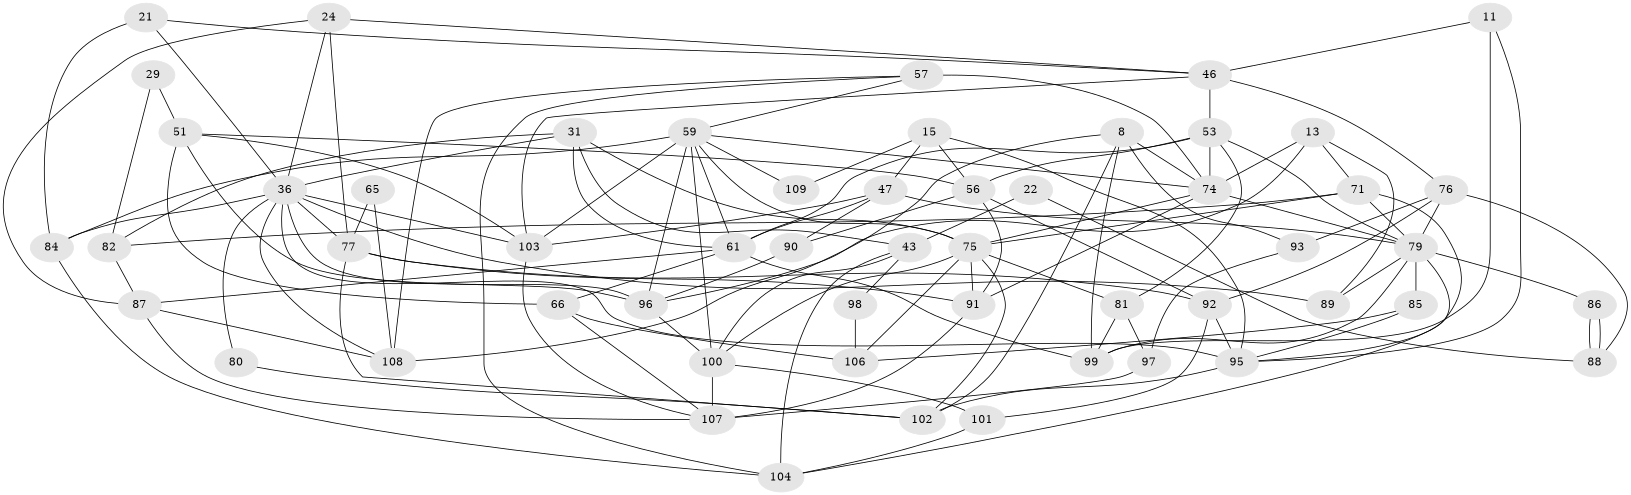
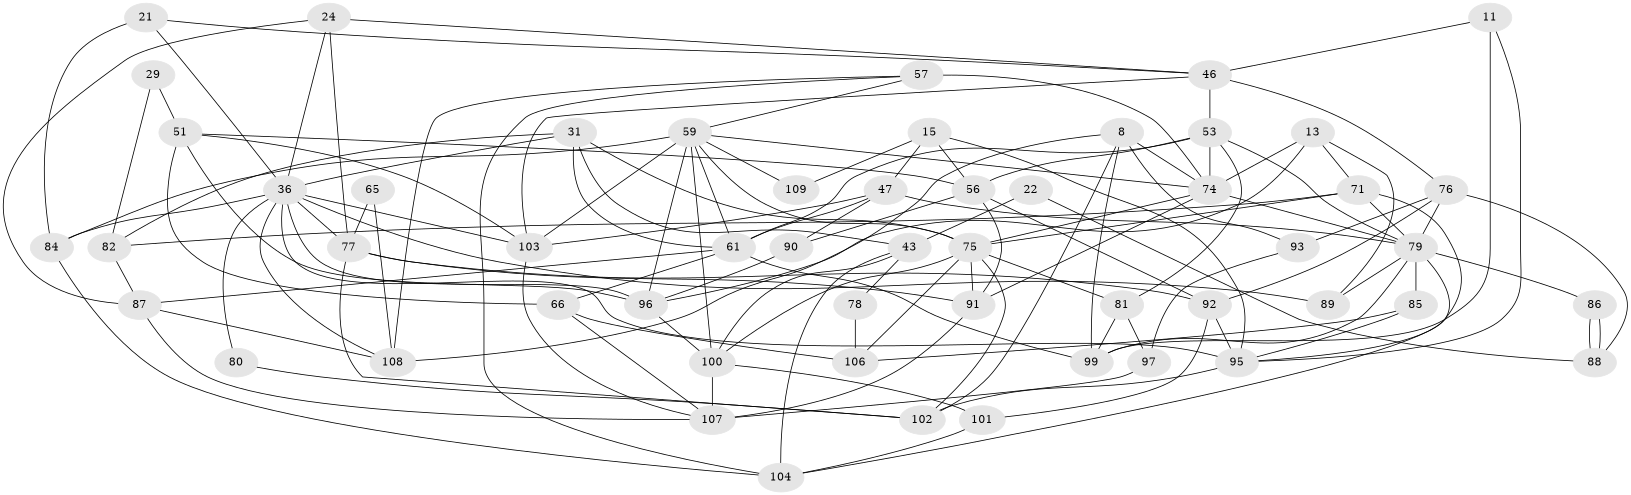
node "98": label "98" -> "78"
